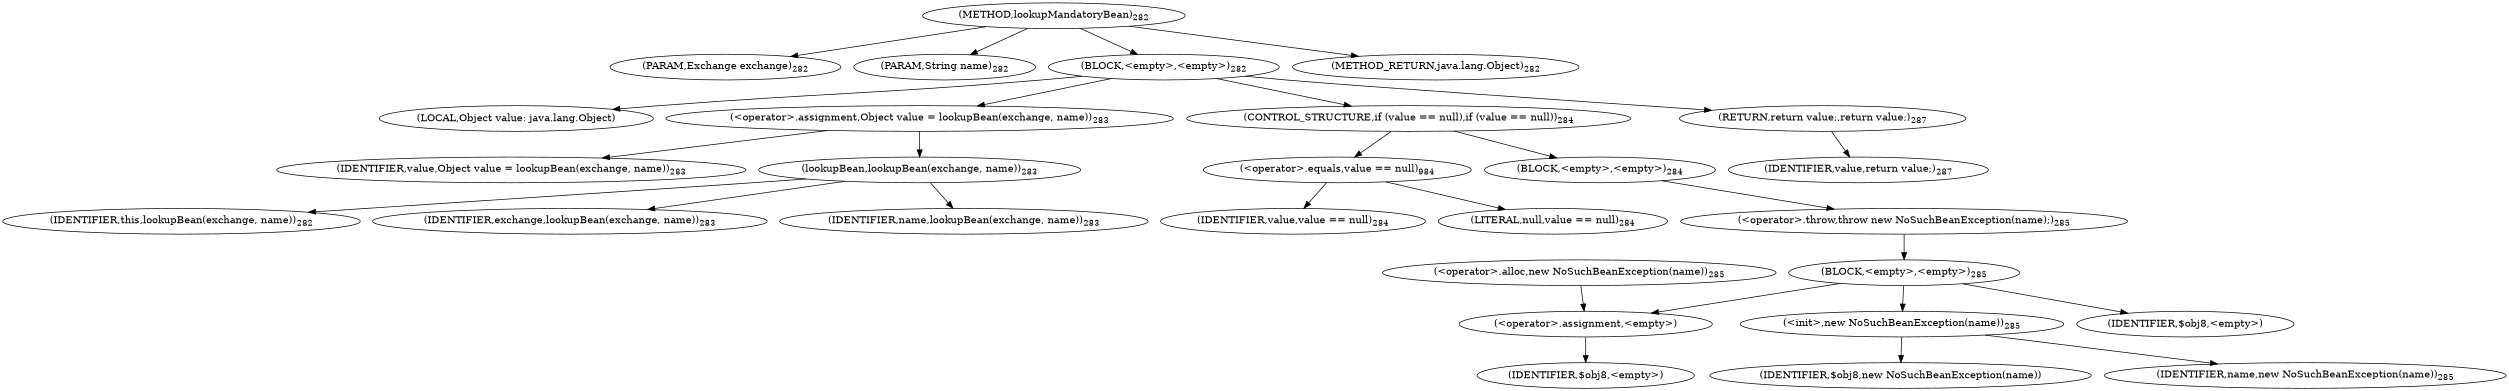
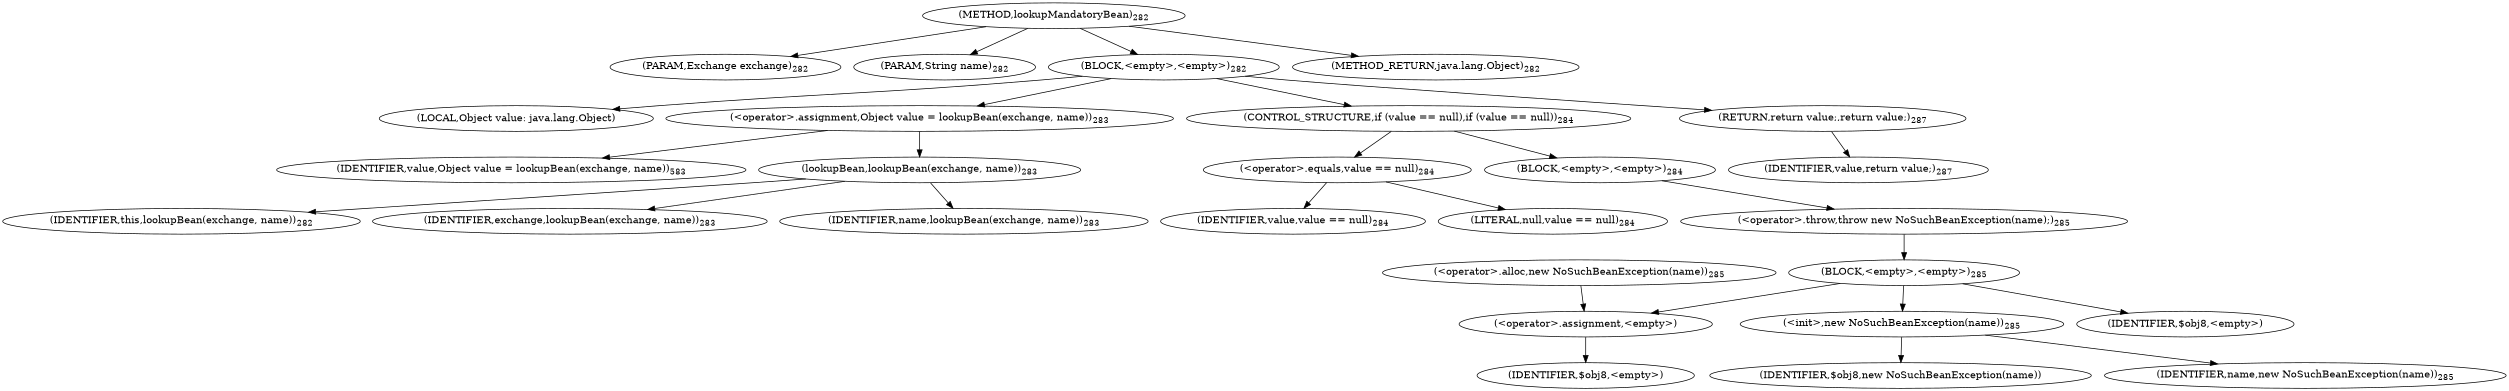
node "(IDENTIFIER,value,Object value = lookupBean(exchange, name))": text "283" -> "583"
node "(<operator>.equals,value == null)": text "984" -> "284"
